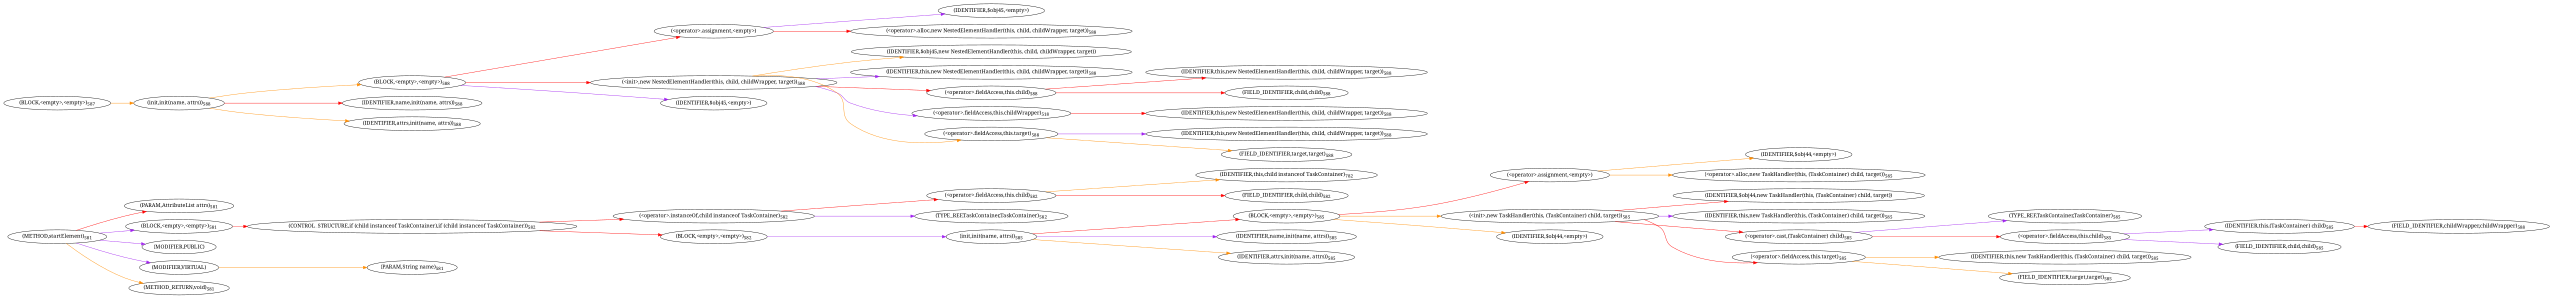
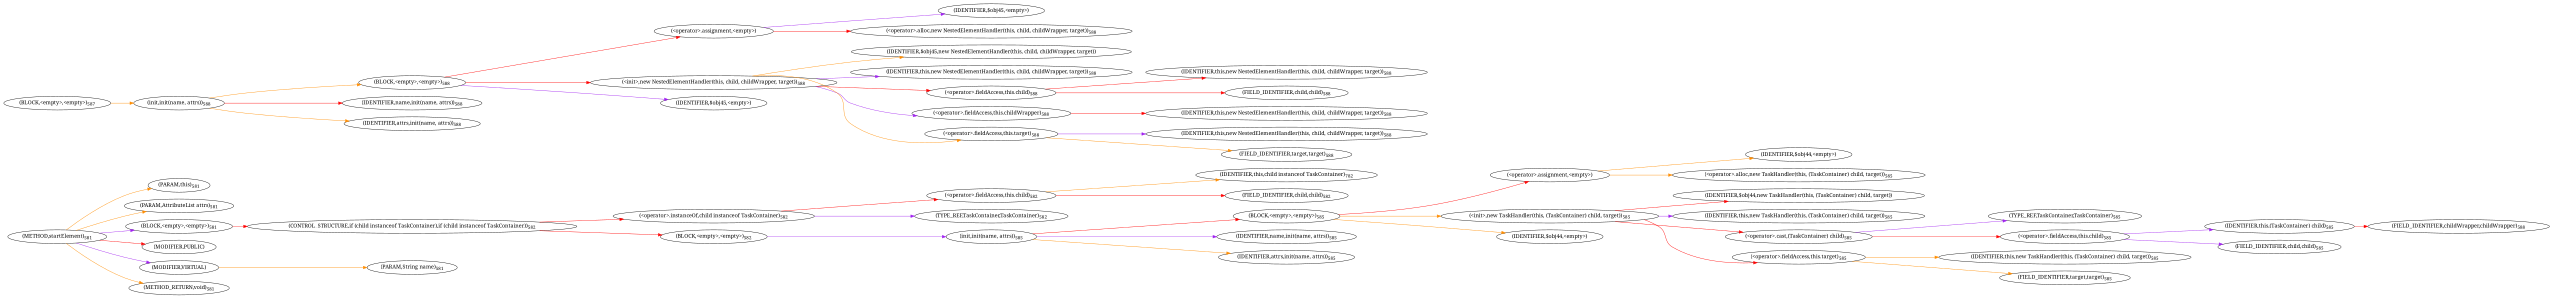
node "(<operator>.fieldAccess,this.childWrapper)": text "518" -> "588"
node "(PARAM,this)": added
edge "(METHOD,startElement)" -> "(PARAM,AttributeList attrs)": color red -> darkorange
edge "(METHOD,startElement)" -> "(MODIFIER,PUBLIC)": color purple -> red
